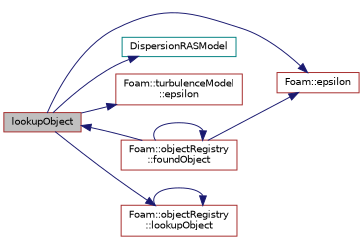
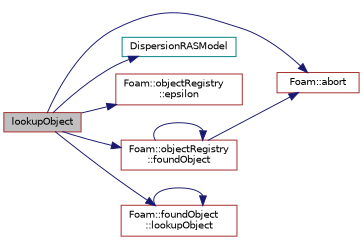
node "Foam::epsilon": label "Foam::epsilon" -> "Foam::abort"
node "Foam::turbulenceModel ::epsilon": label "Foam::turbulenceModel ::epsilon" -> "Foam::objectRegistry ::epsilon"
edge "Foam::objectRegistry ::foundObject" -> "lookupObject": reversed
node "Foam::objectRegistry ::lookupObject": label "Foam::objectRegistry ::lookupObject" -> "Foam::foundObject ::lookupObject"
